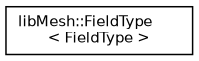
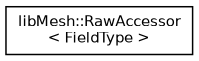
node "libMesh::FieldType < FieldType >": label "libMesh::FieldType < FieldType >" -> "libMesh::RawAccessor < FieldType >"
